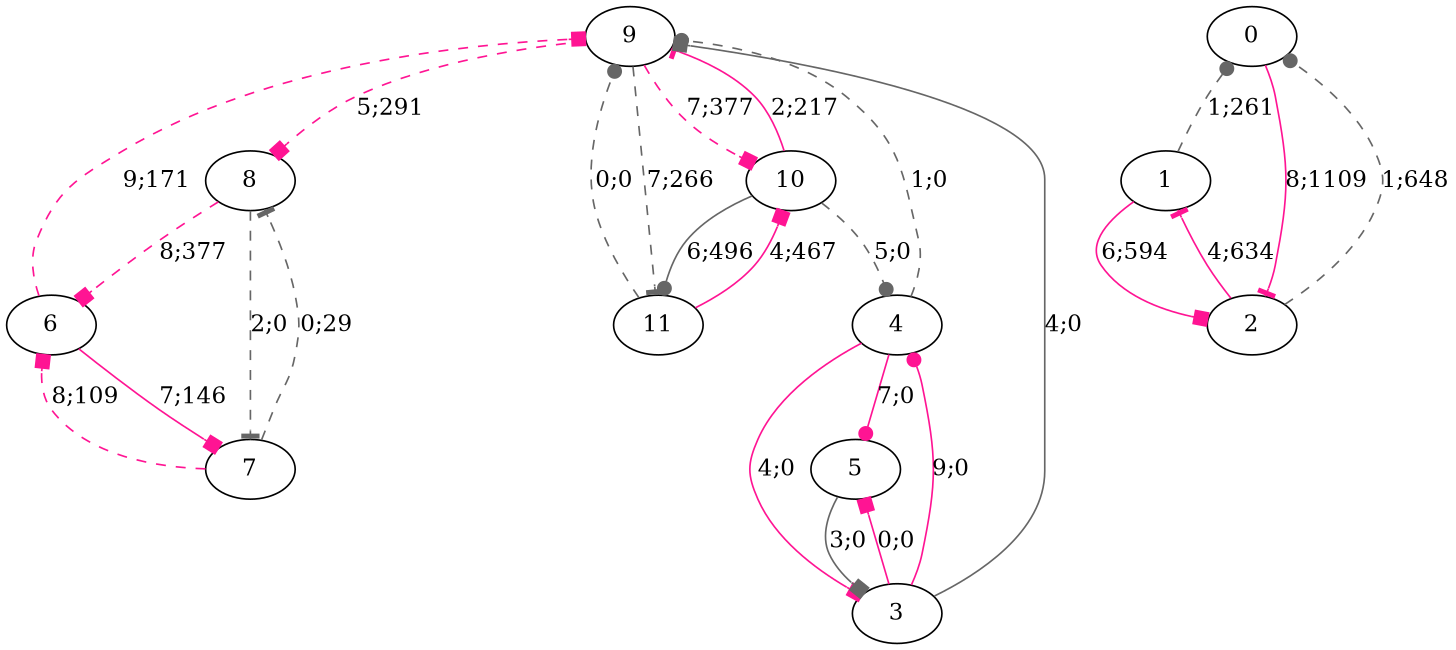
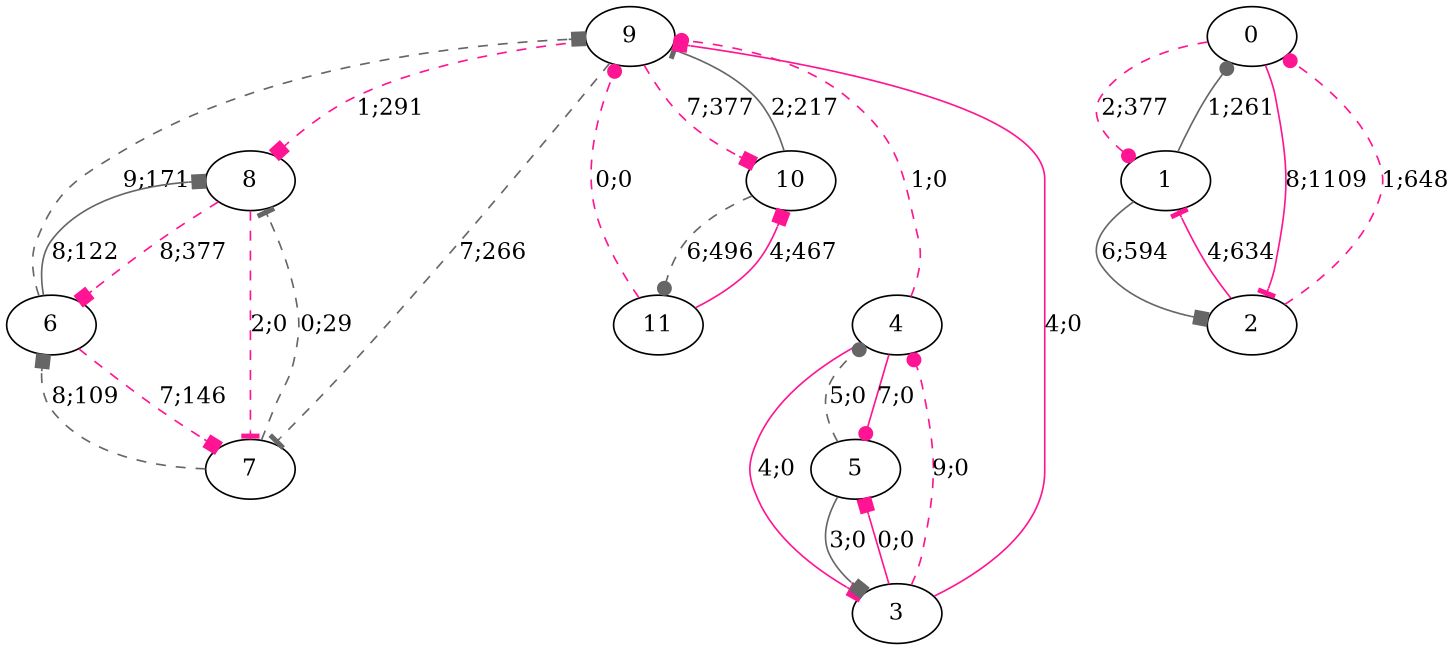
edge "0" -> "1": added, label "2;377"
edge "10" -> "9": color deeppink -> gray40
edge "6" -> "9": color deeppink -> gray40
edge "9" -> "8": label "5;291" -> "1;291"
edge "1" -> "0": style dashed -> solid
edge "4" -> "9": color gray40 -> deeppink
edge "9" -> "11": now "9" -> "7"
edge "2" -> "0": color gray40 -> deeppink
edge "11" -> "9": color gray40 -> deeppink
edge "6" -> "8": added, label "8;122"
edge "3" -> "9": color gray40 -> deeppink
edge "10" -> "11": style solid -> dashed
edge "10" -> "4": now "5" -> "4"
edge "1" -> "2": color deeppink -> gray40
edge "8" -> "7": color gray40 -> deeppink
edge "6" -> "7": style solid -> dashed
edge "7" -> "6": color deeppink -> gray40
edge "3" -> "4": style solid -> dashed
